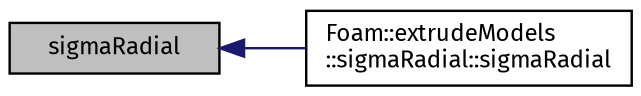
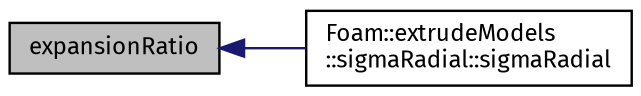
node "sigmaRadial": label "sigmaRadial" -> "expansionRatio"
